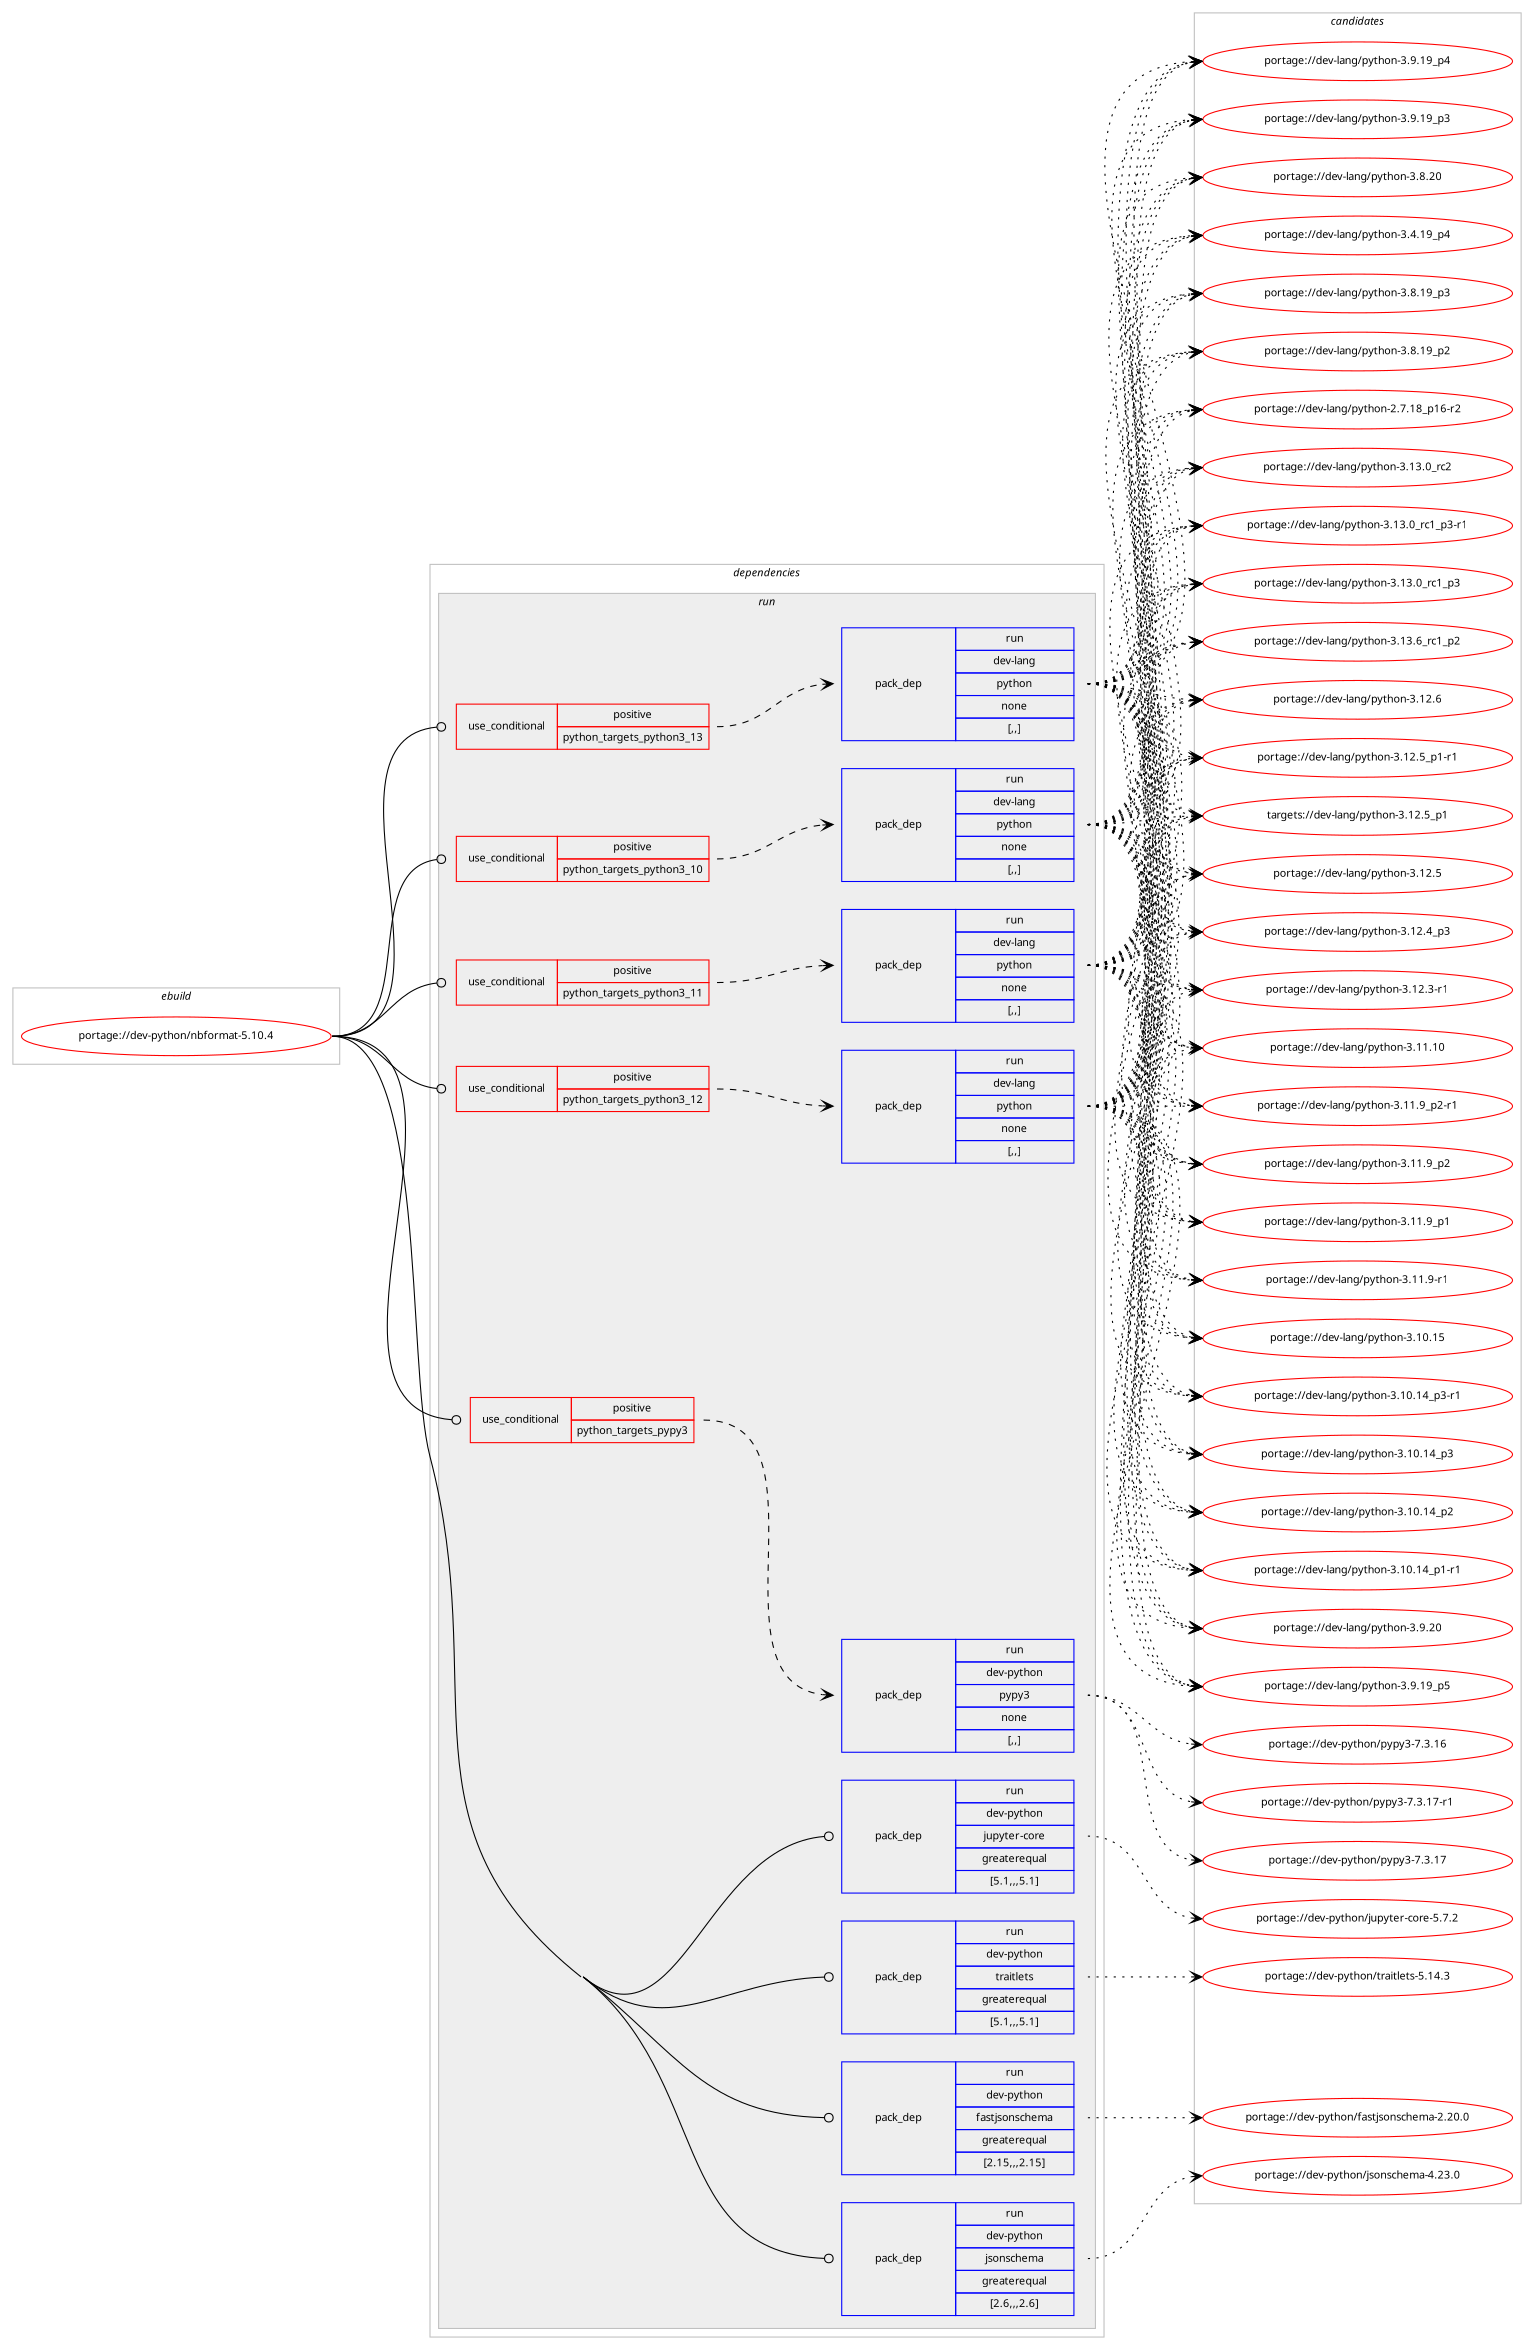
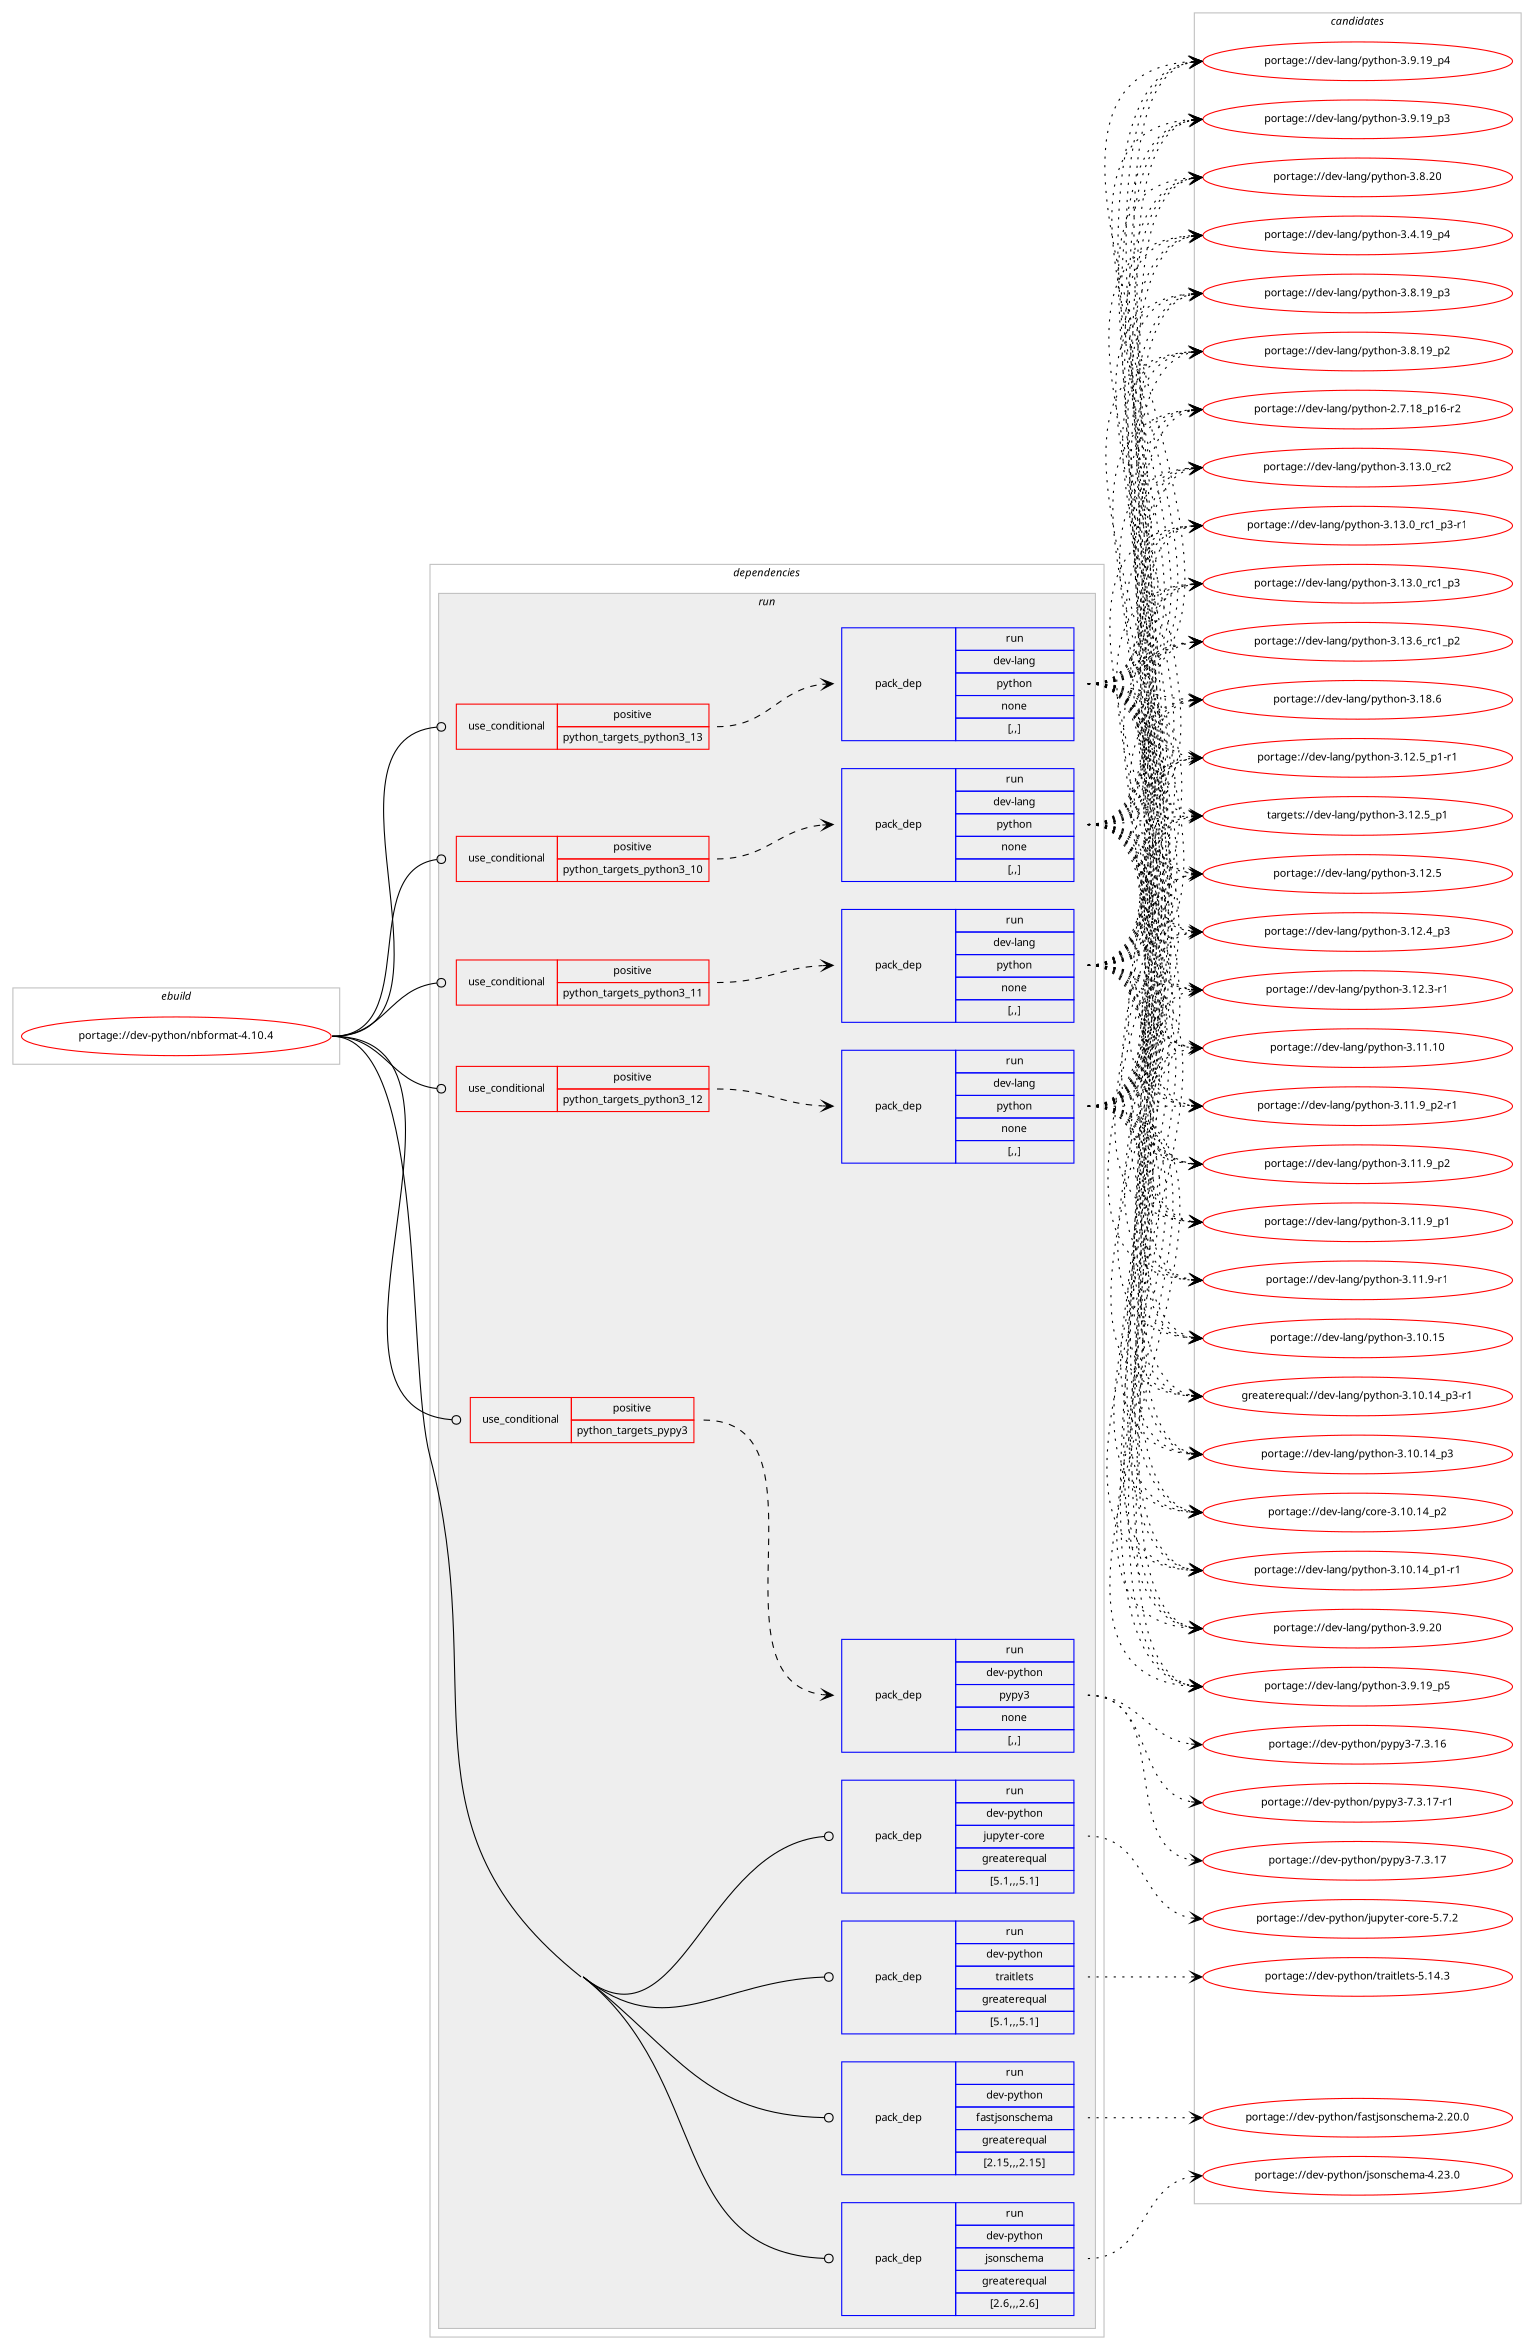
node "portage://dev-lang/python-3.12.6": label "portage://dev-lang/python-3.12.6" -> "portage://dev-lang/python-3.18.6"
node "portage://dev-python/nbformat-5.10.4": label "portage://dev-python/nbformat-5.10.4" -> "portage://dev-python/nbformat-4.10.4"
node "portage://dev-lang/python-3.10.14_p3-r1": label "portage://dev-lang/python-3.10.14_p3-r1" -> "greaterequal://dev-lang/python-3.10.14_p3-r1"
node "portage://dev-lang/python-3.10.14_p2": label "portage://dev-lang/python-3.10.14_p2" -> "portage://dev-lang/core-3.10.14_p2"
